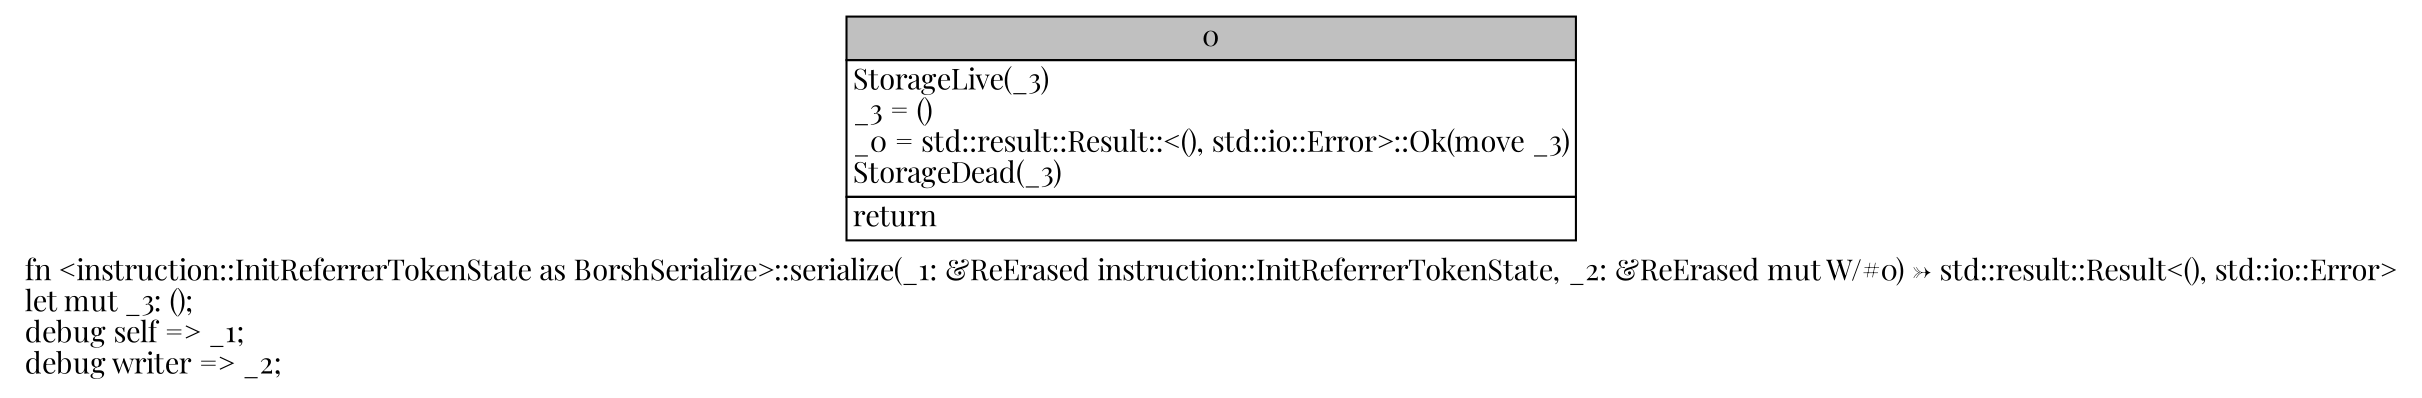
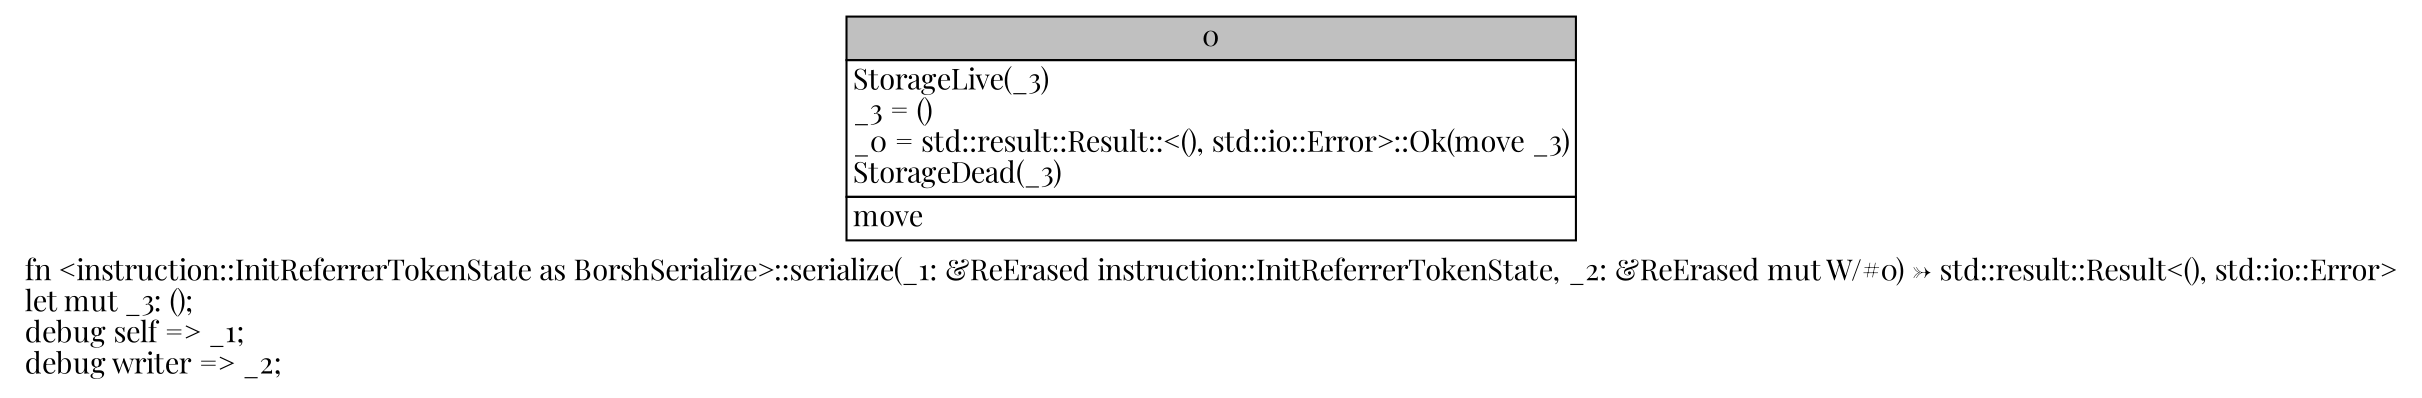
node "0": text "return" -> "move"
